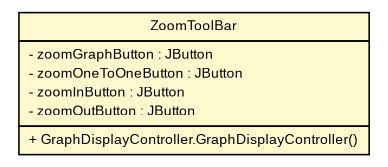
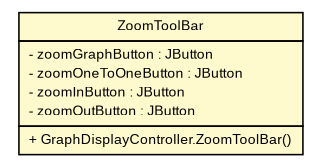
node "ZoomToolBar": text "+ GraphDisplayController.GraphDisplayController()" -> "+ GraphDisplayController.ZoomToolBar()"
